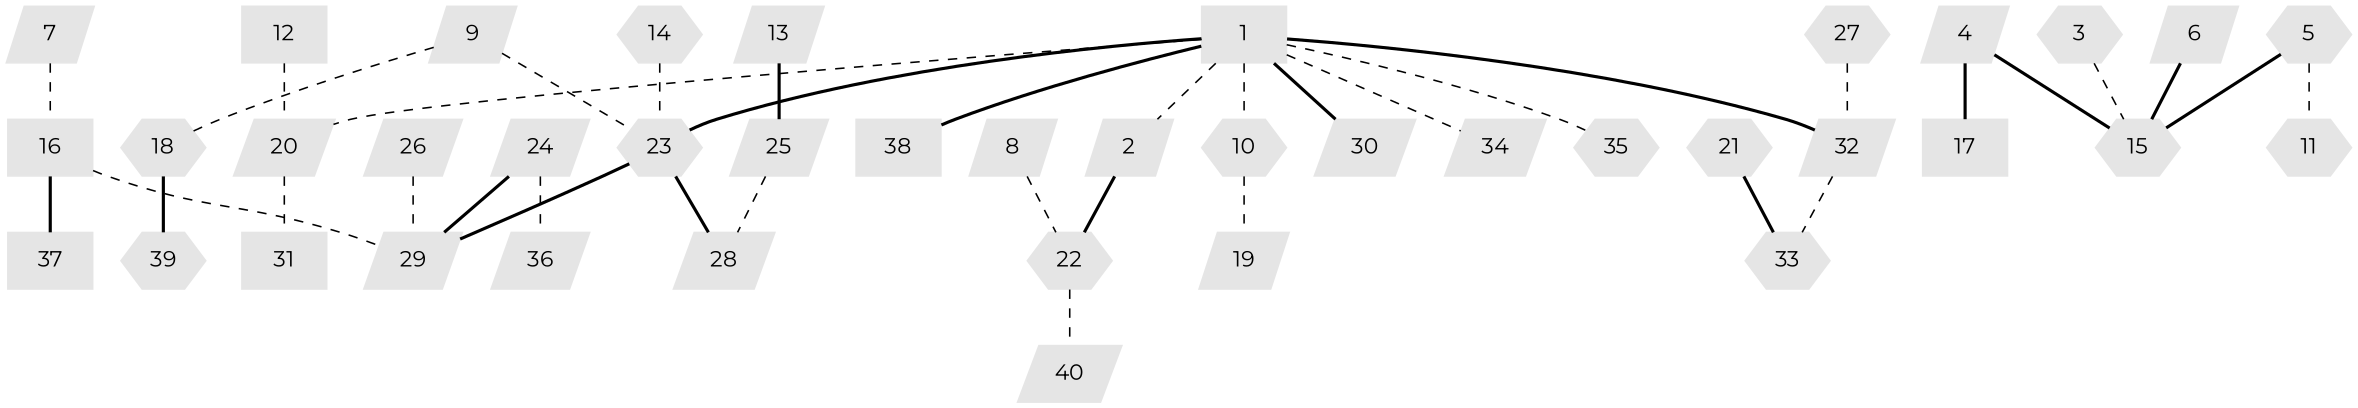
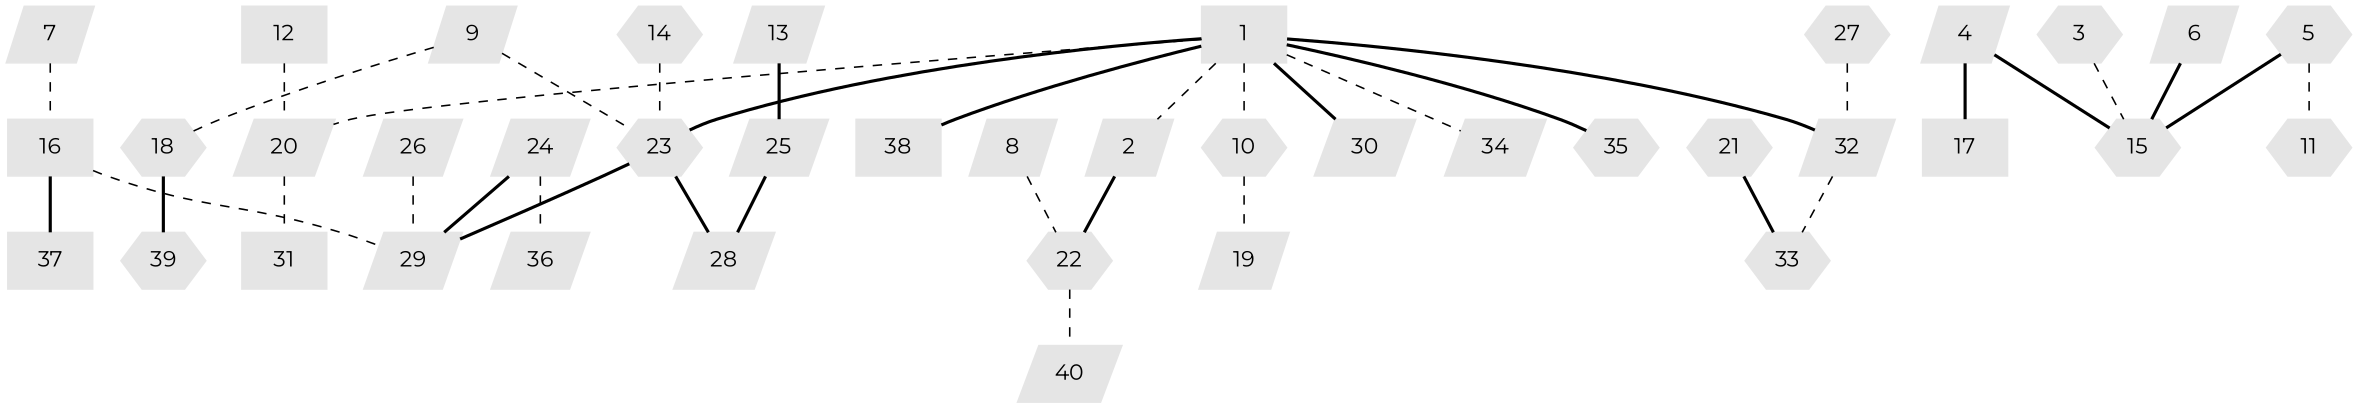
edge "1" -- "35": style dashed -> bold
edge "25" -- "28": style dashed -> bold
